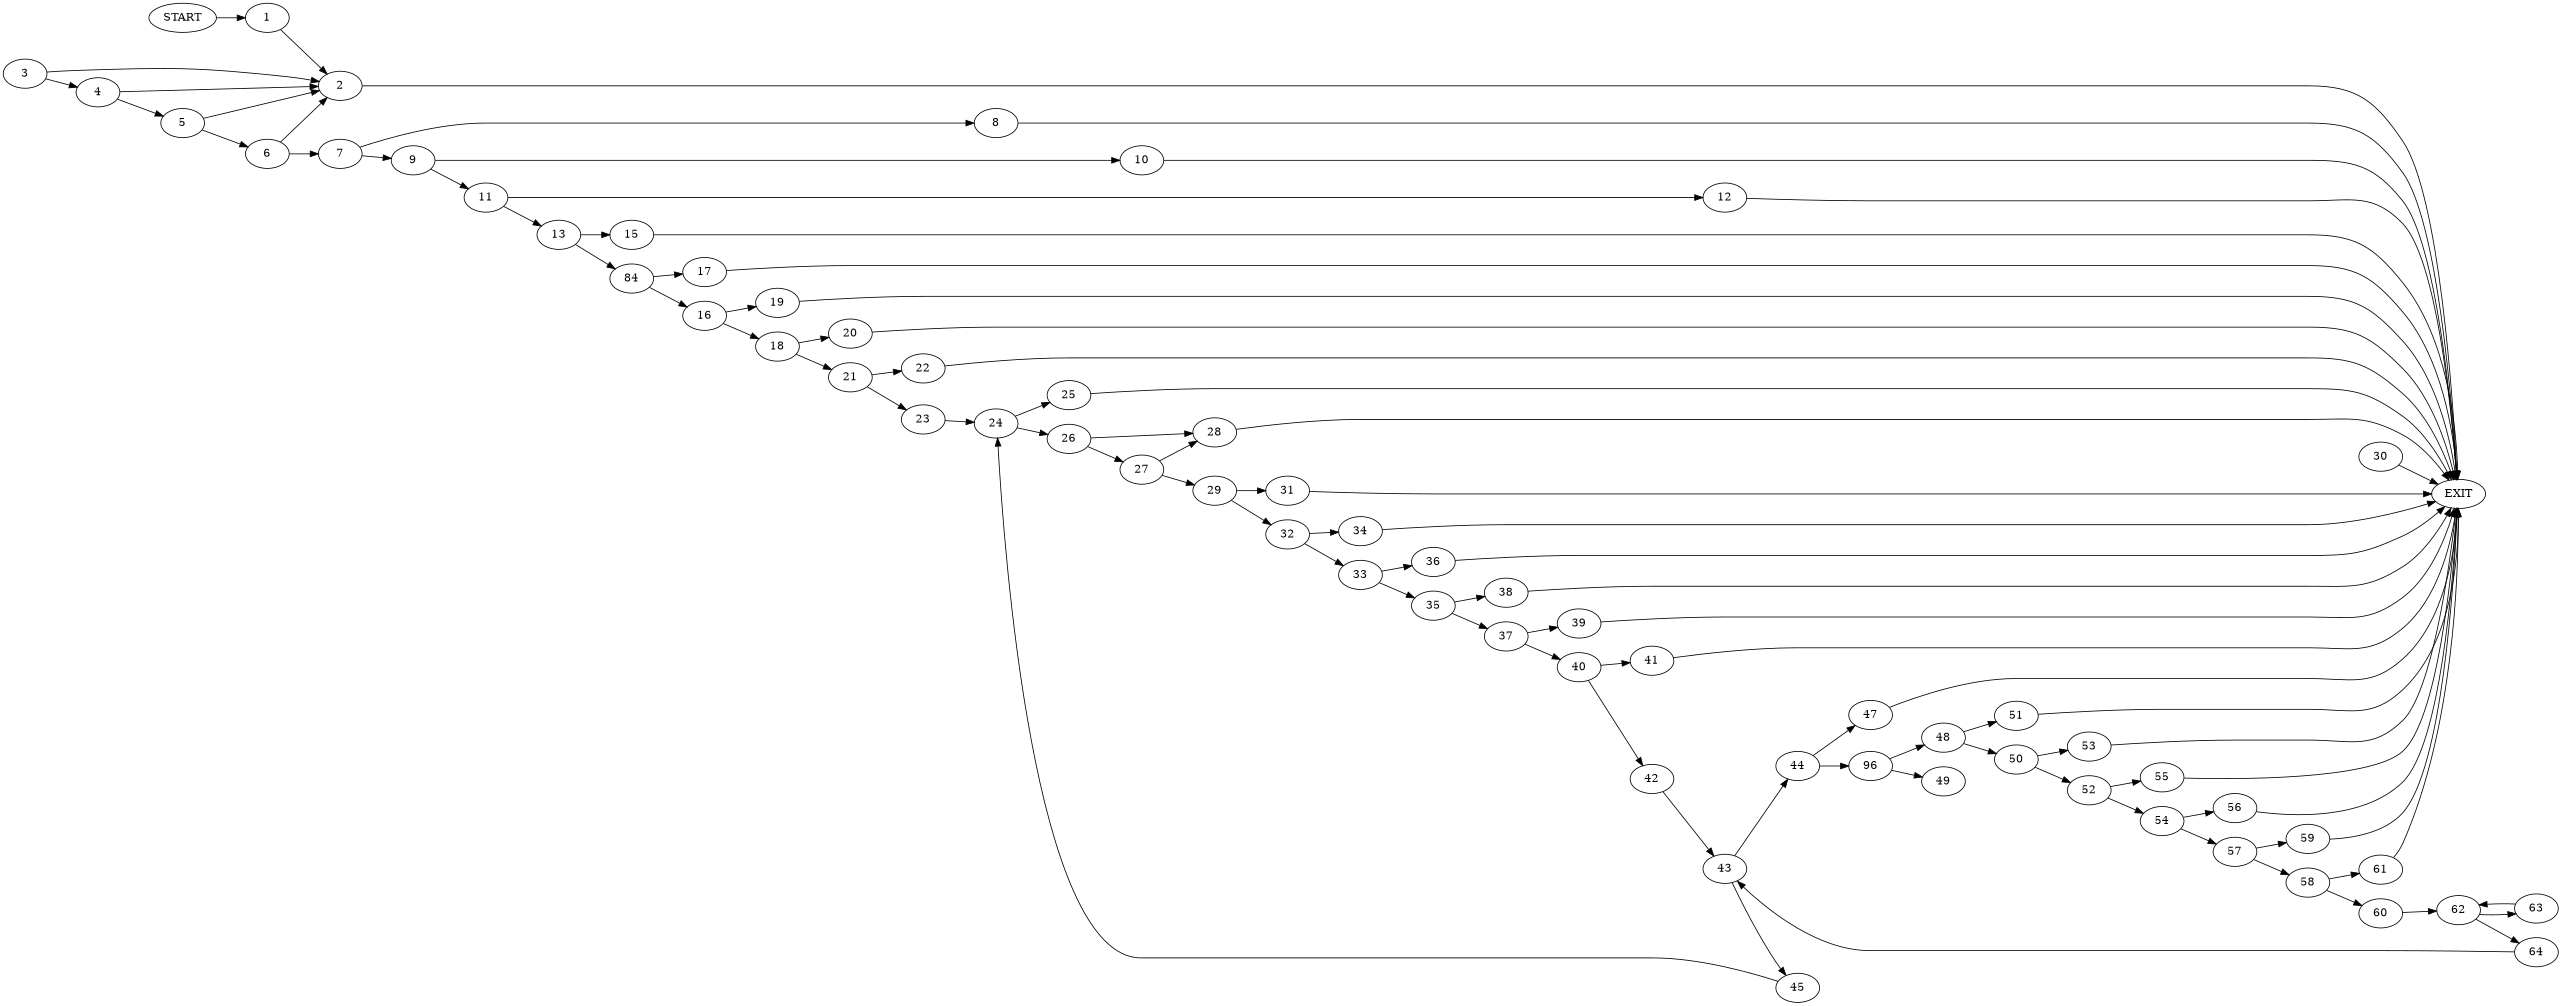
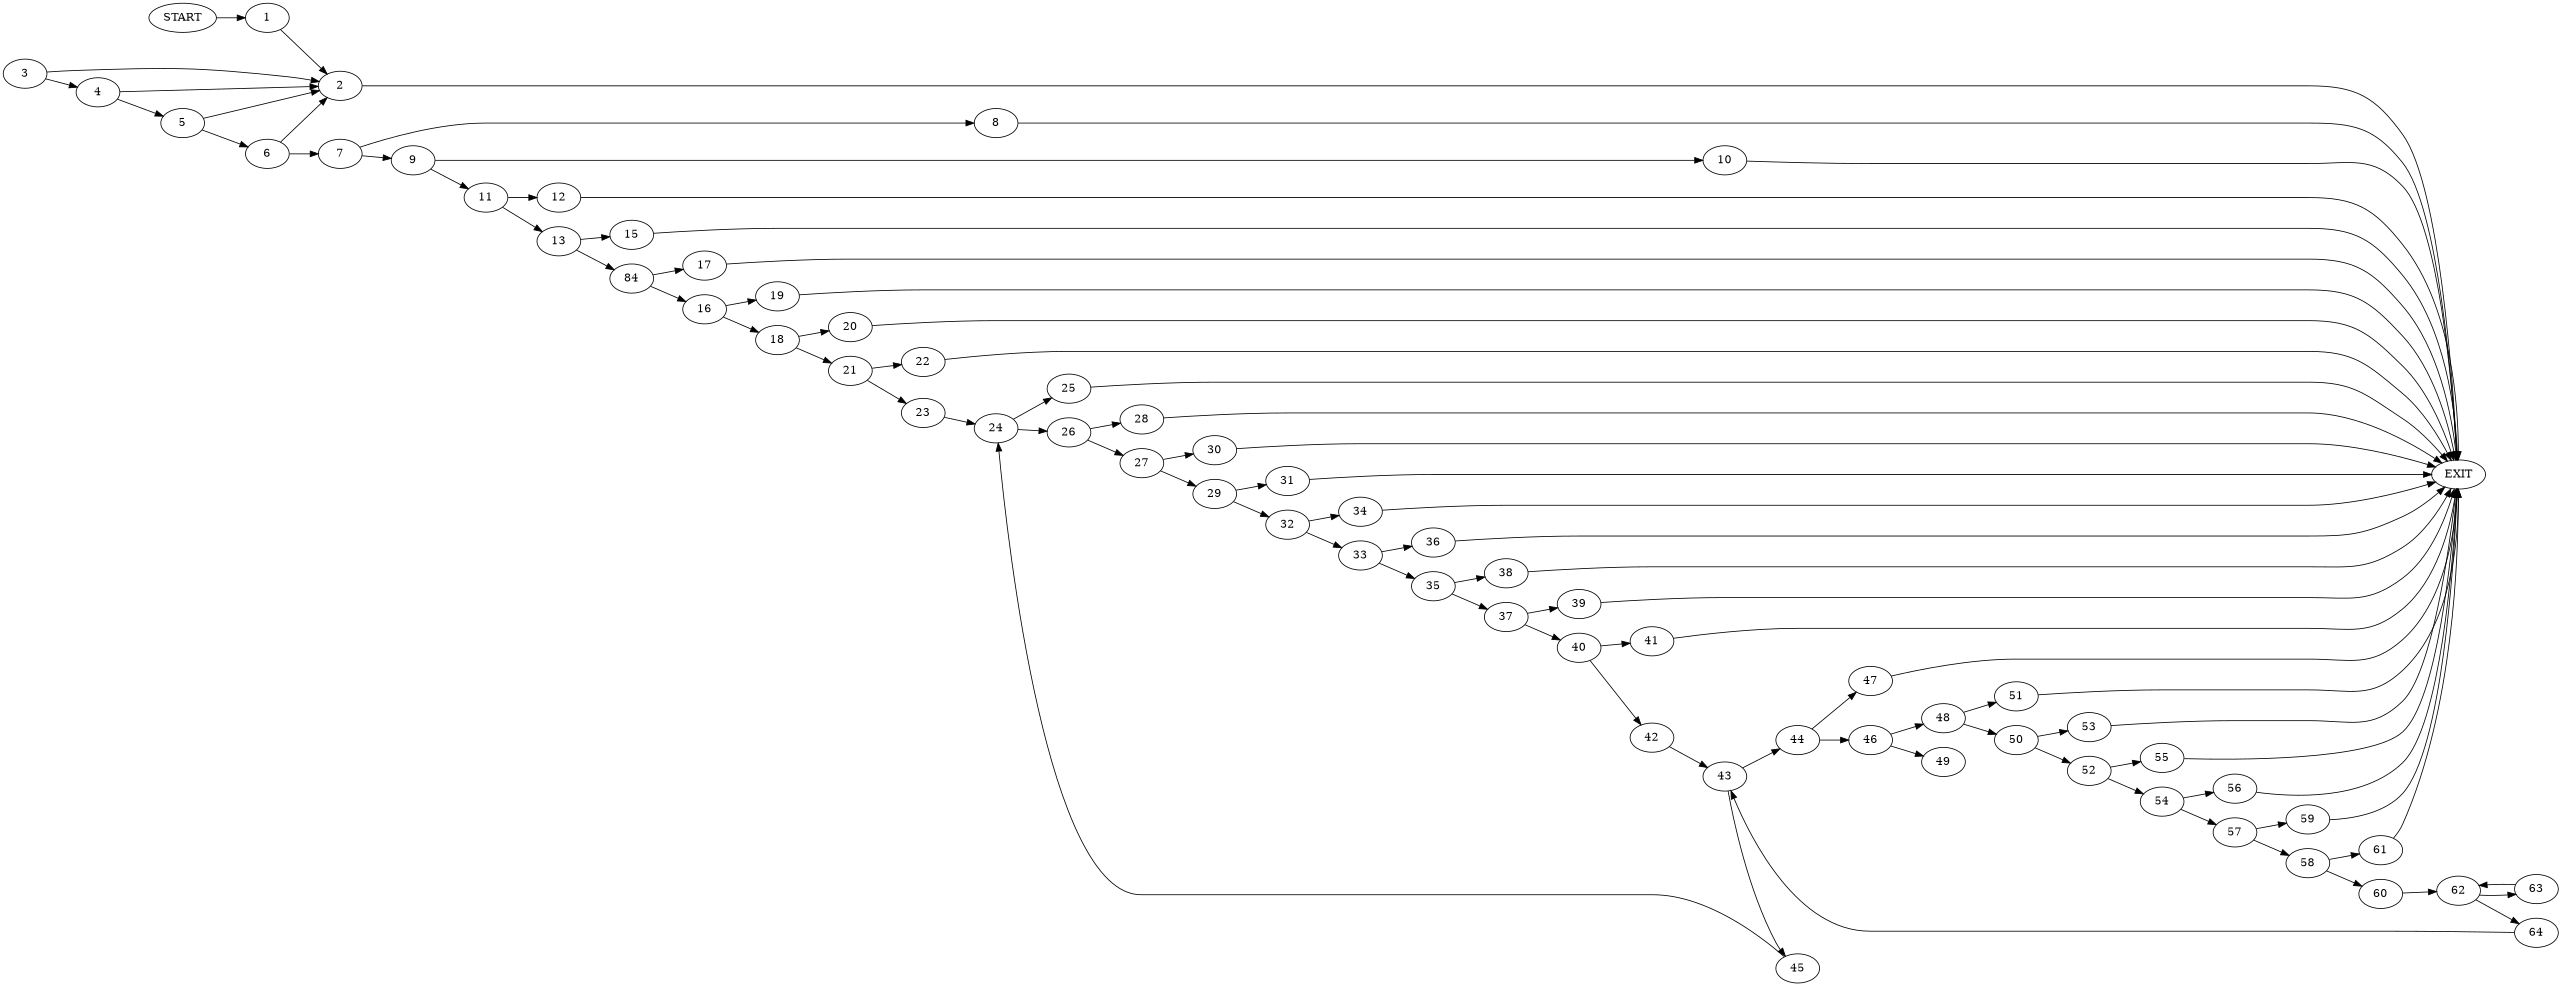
edge "27" -> "28": now "27" -> "30"
node "96": label "96" -> "46"
